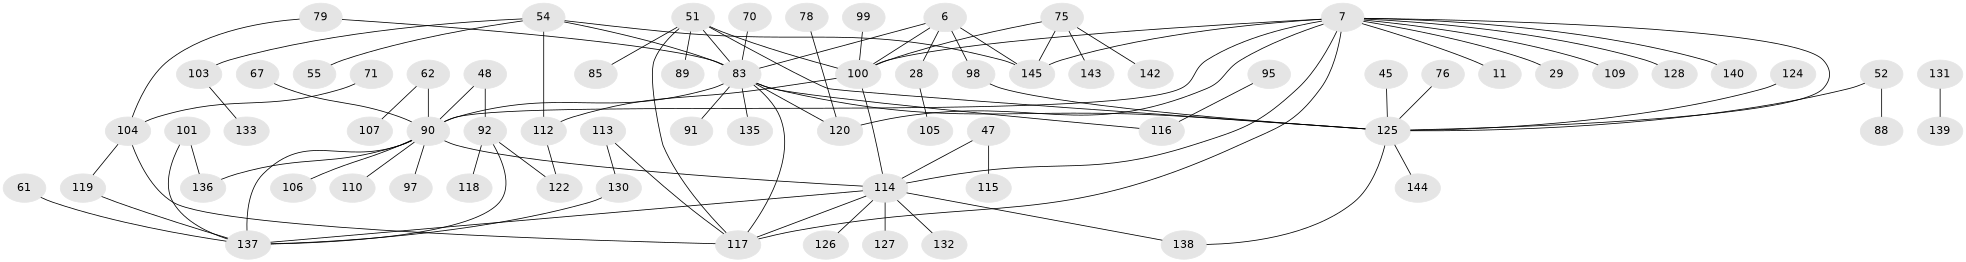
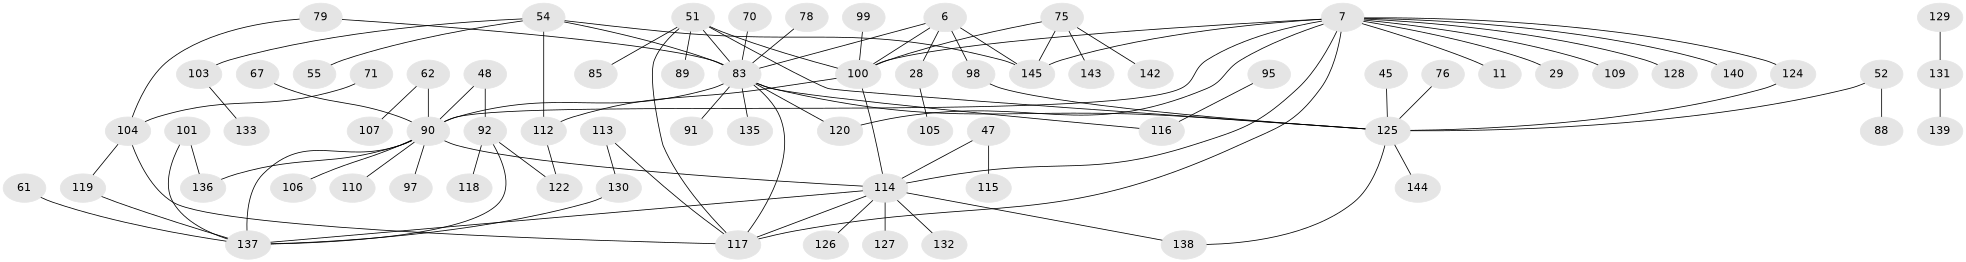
node "129": added
edge "7" -- "125": now "7" -- "124"
edge "78" -- "120": now "78" -- "83"
